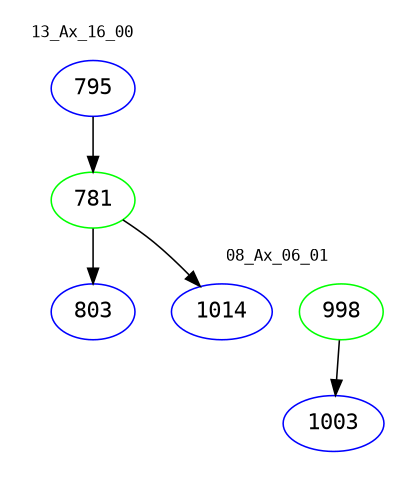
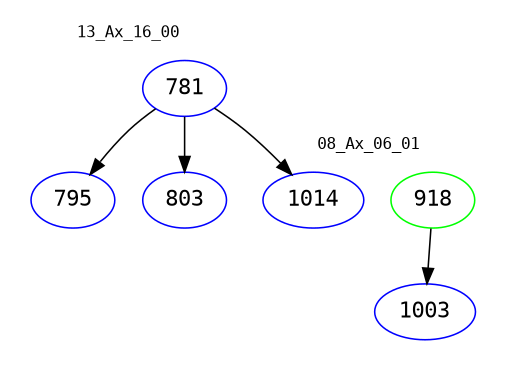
edge "795" -> "781": reversed
node "781": color green -> blue
node "998": label "998" -> "918"
